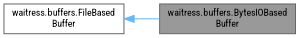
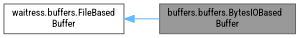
node "waitress.buffers.BytesIOBased Buffer": label "waitress.buffers.BytesIOBased Buffer" -> "buffers.buffers.BytesIOBased Buffer"
